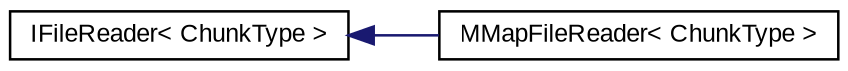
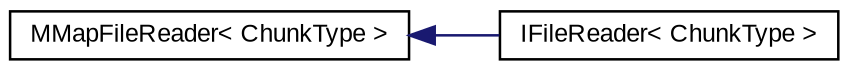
edge "MMapFileReader< ChunkType >" -> "IFileReader< ChunkType >": reversed
